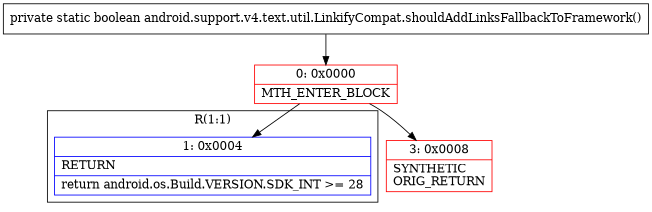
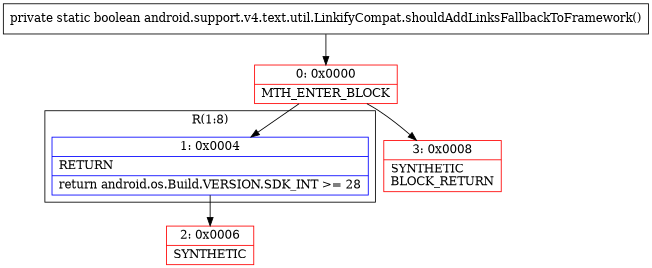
cluster "R(1:1)": label "R(1:1)" -> "R(1:8)"
node "3: 0x0008": text "ORIG_RETURN" -> "BLOCK_RETURN"
node "2: 0x0006": added
